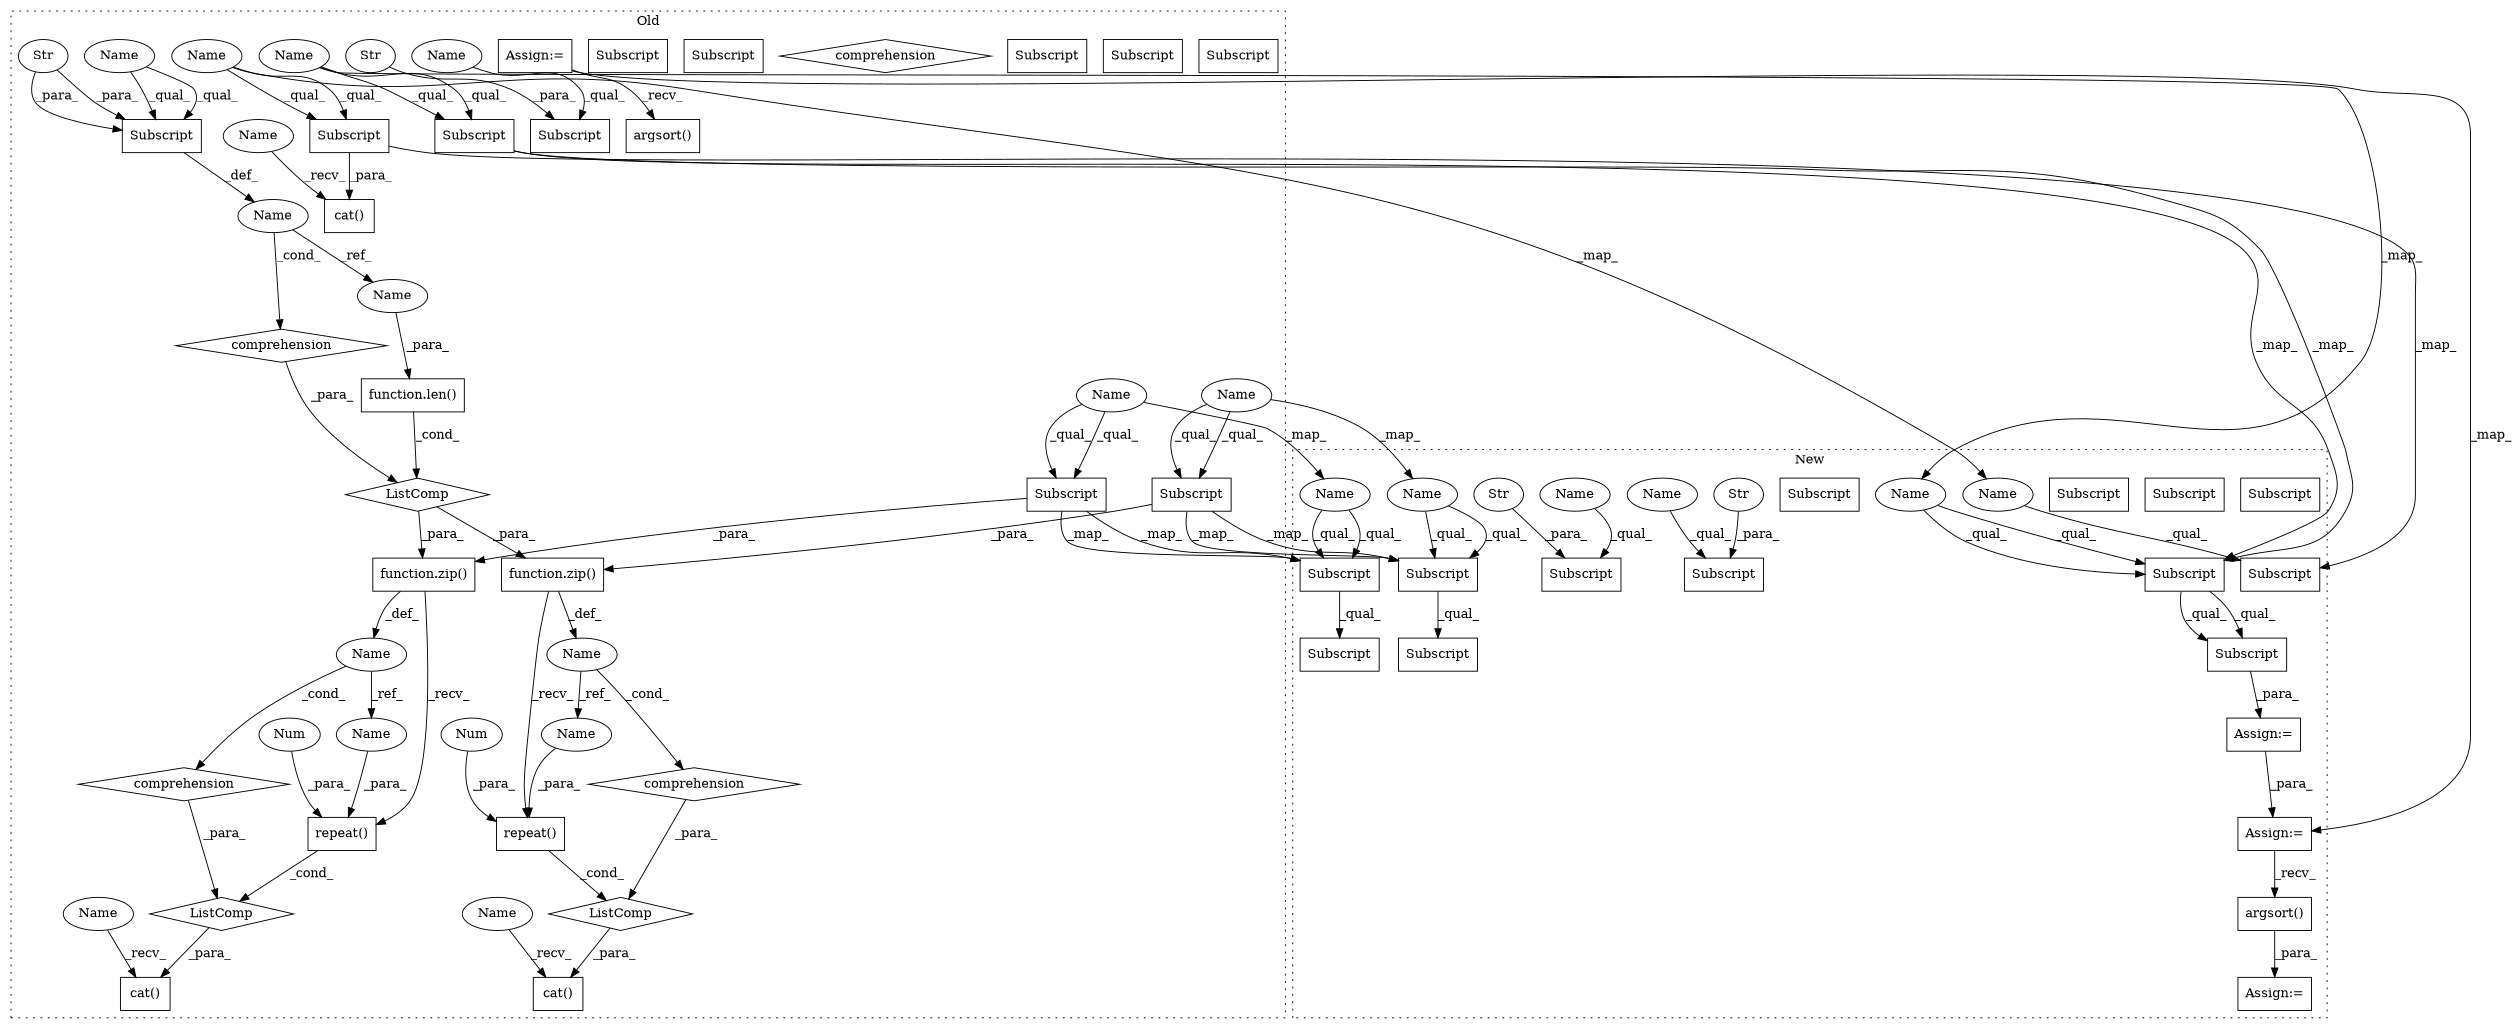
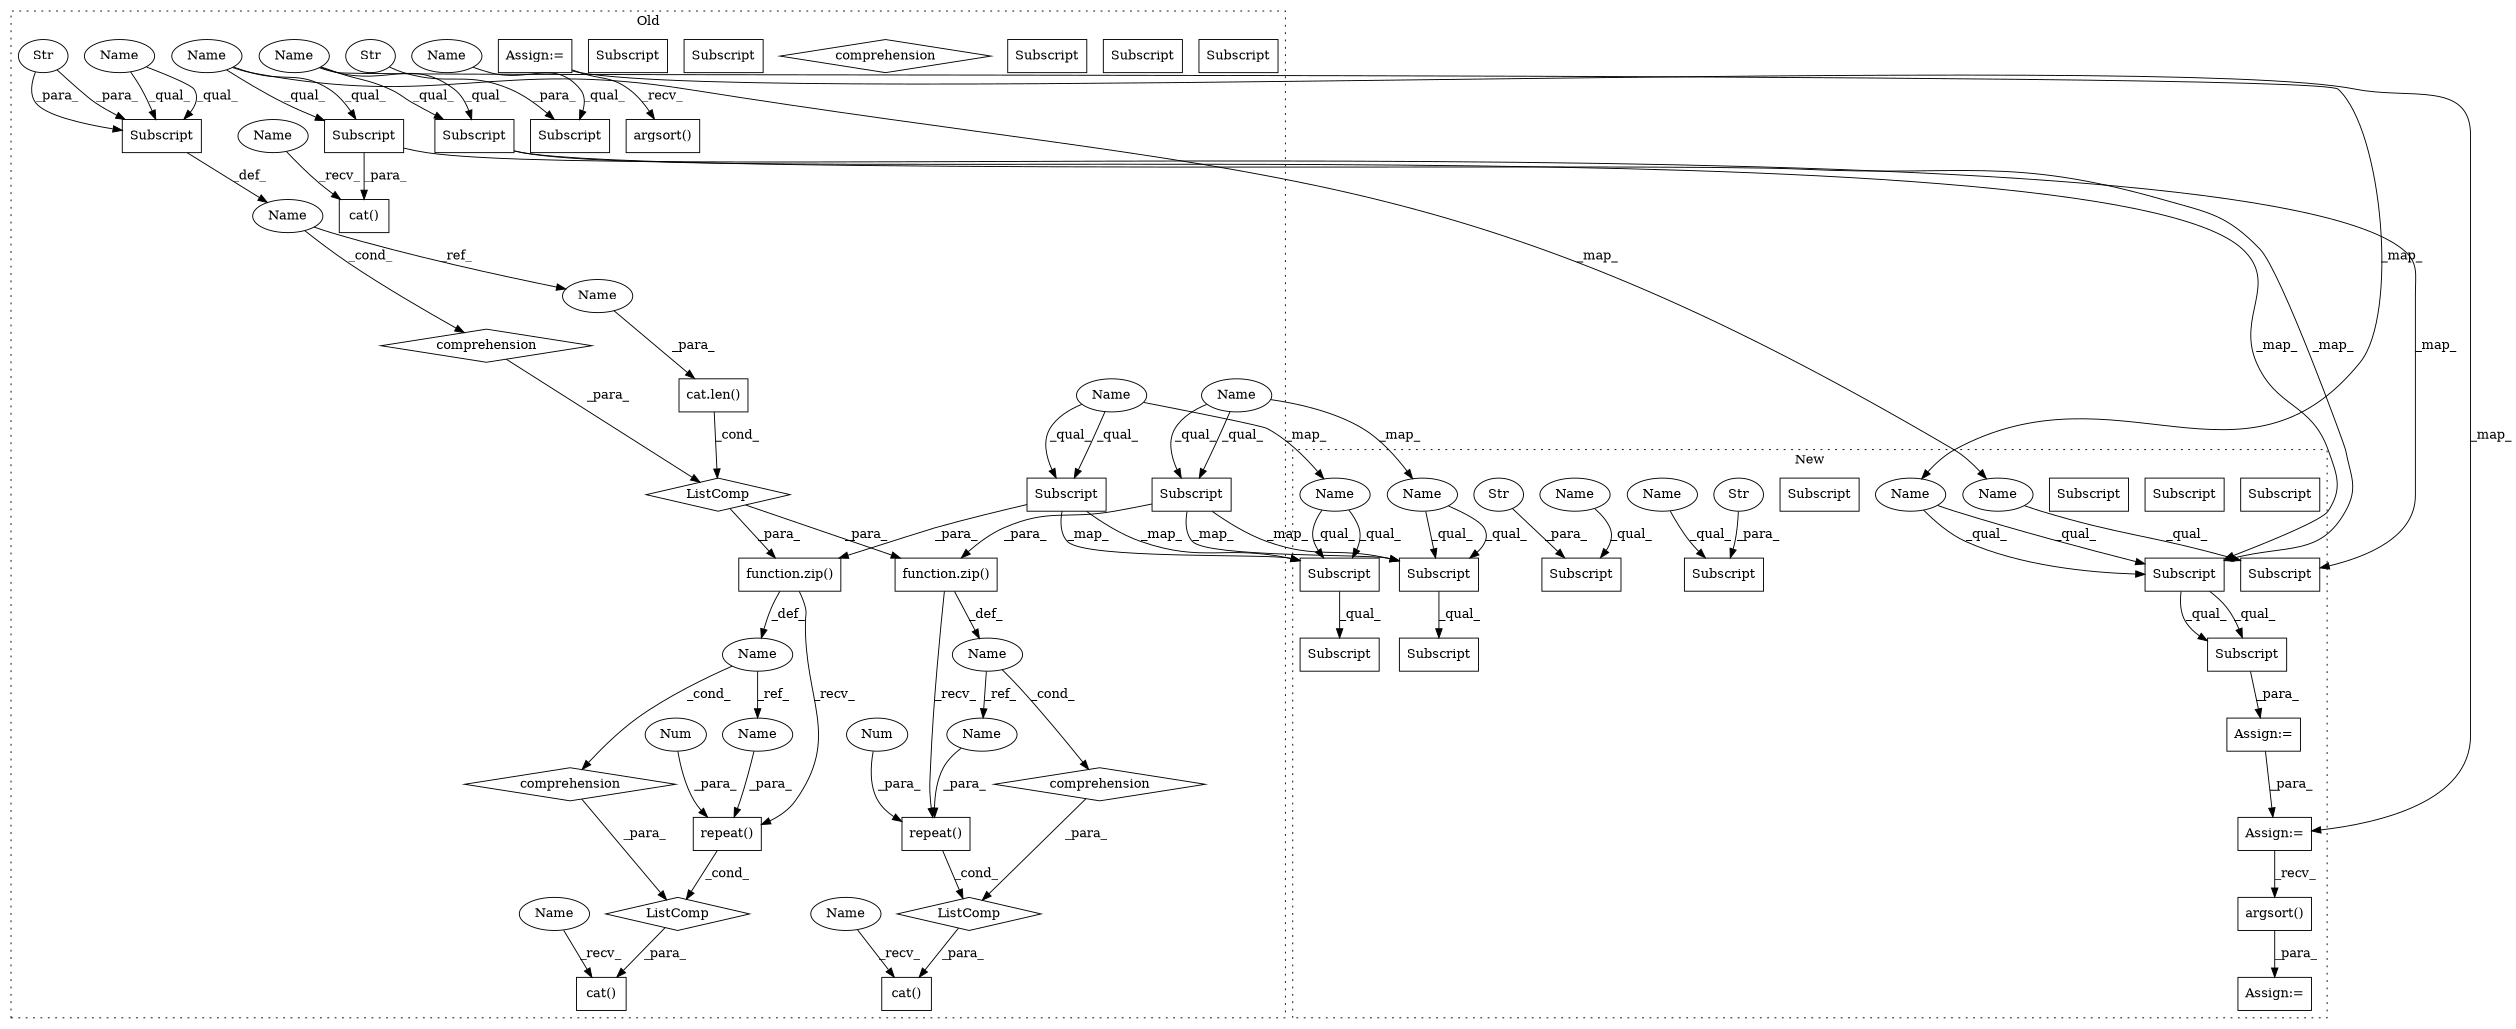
node "function.len()": label "function.len()" -> "cat.len()"
